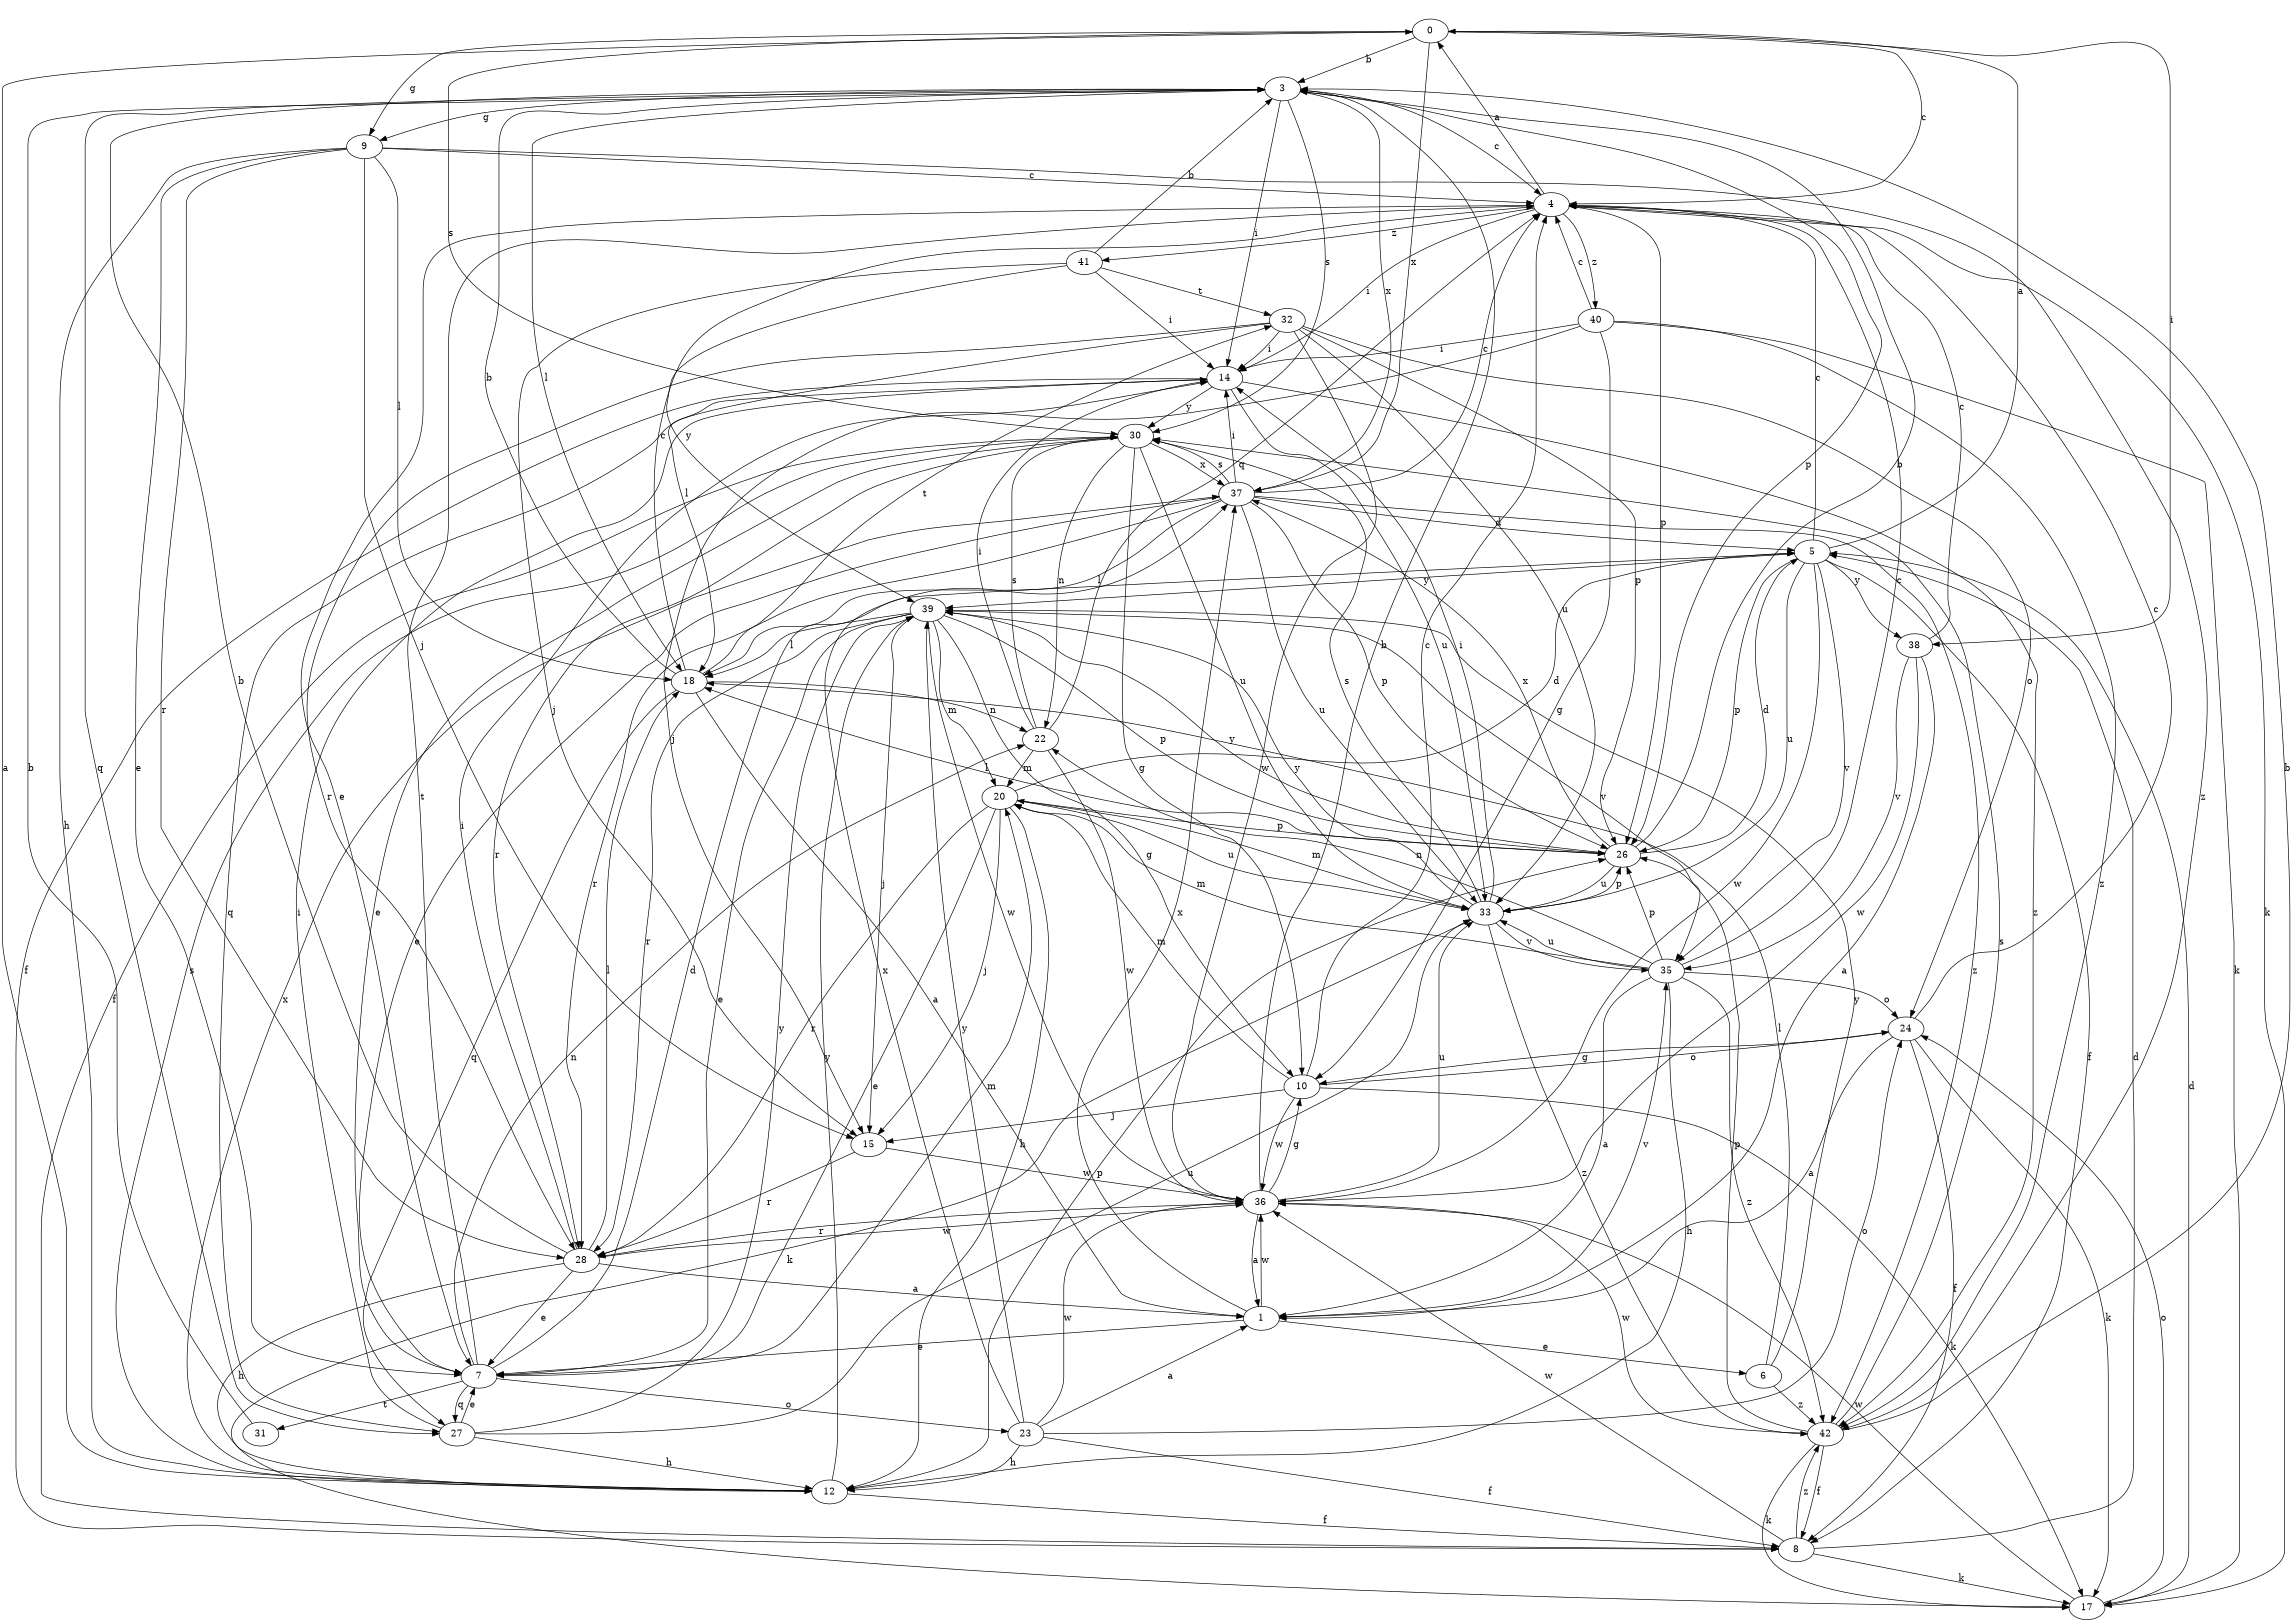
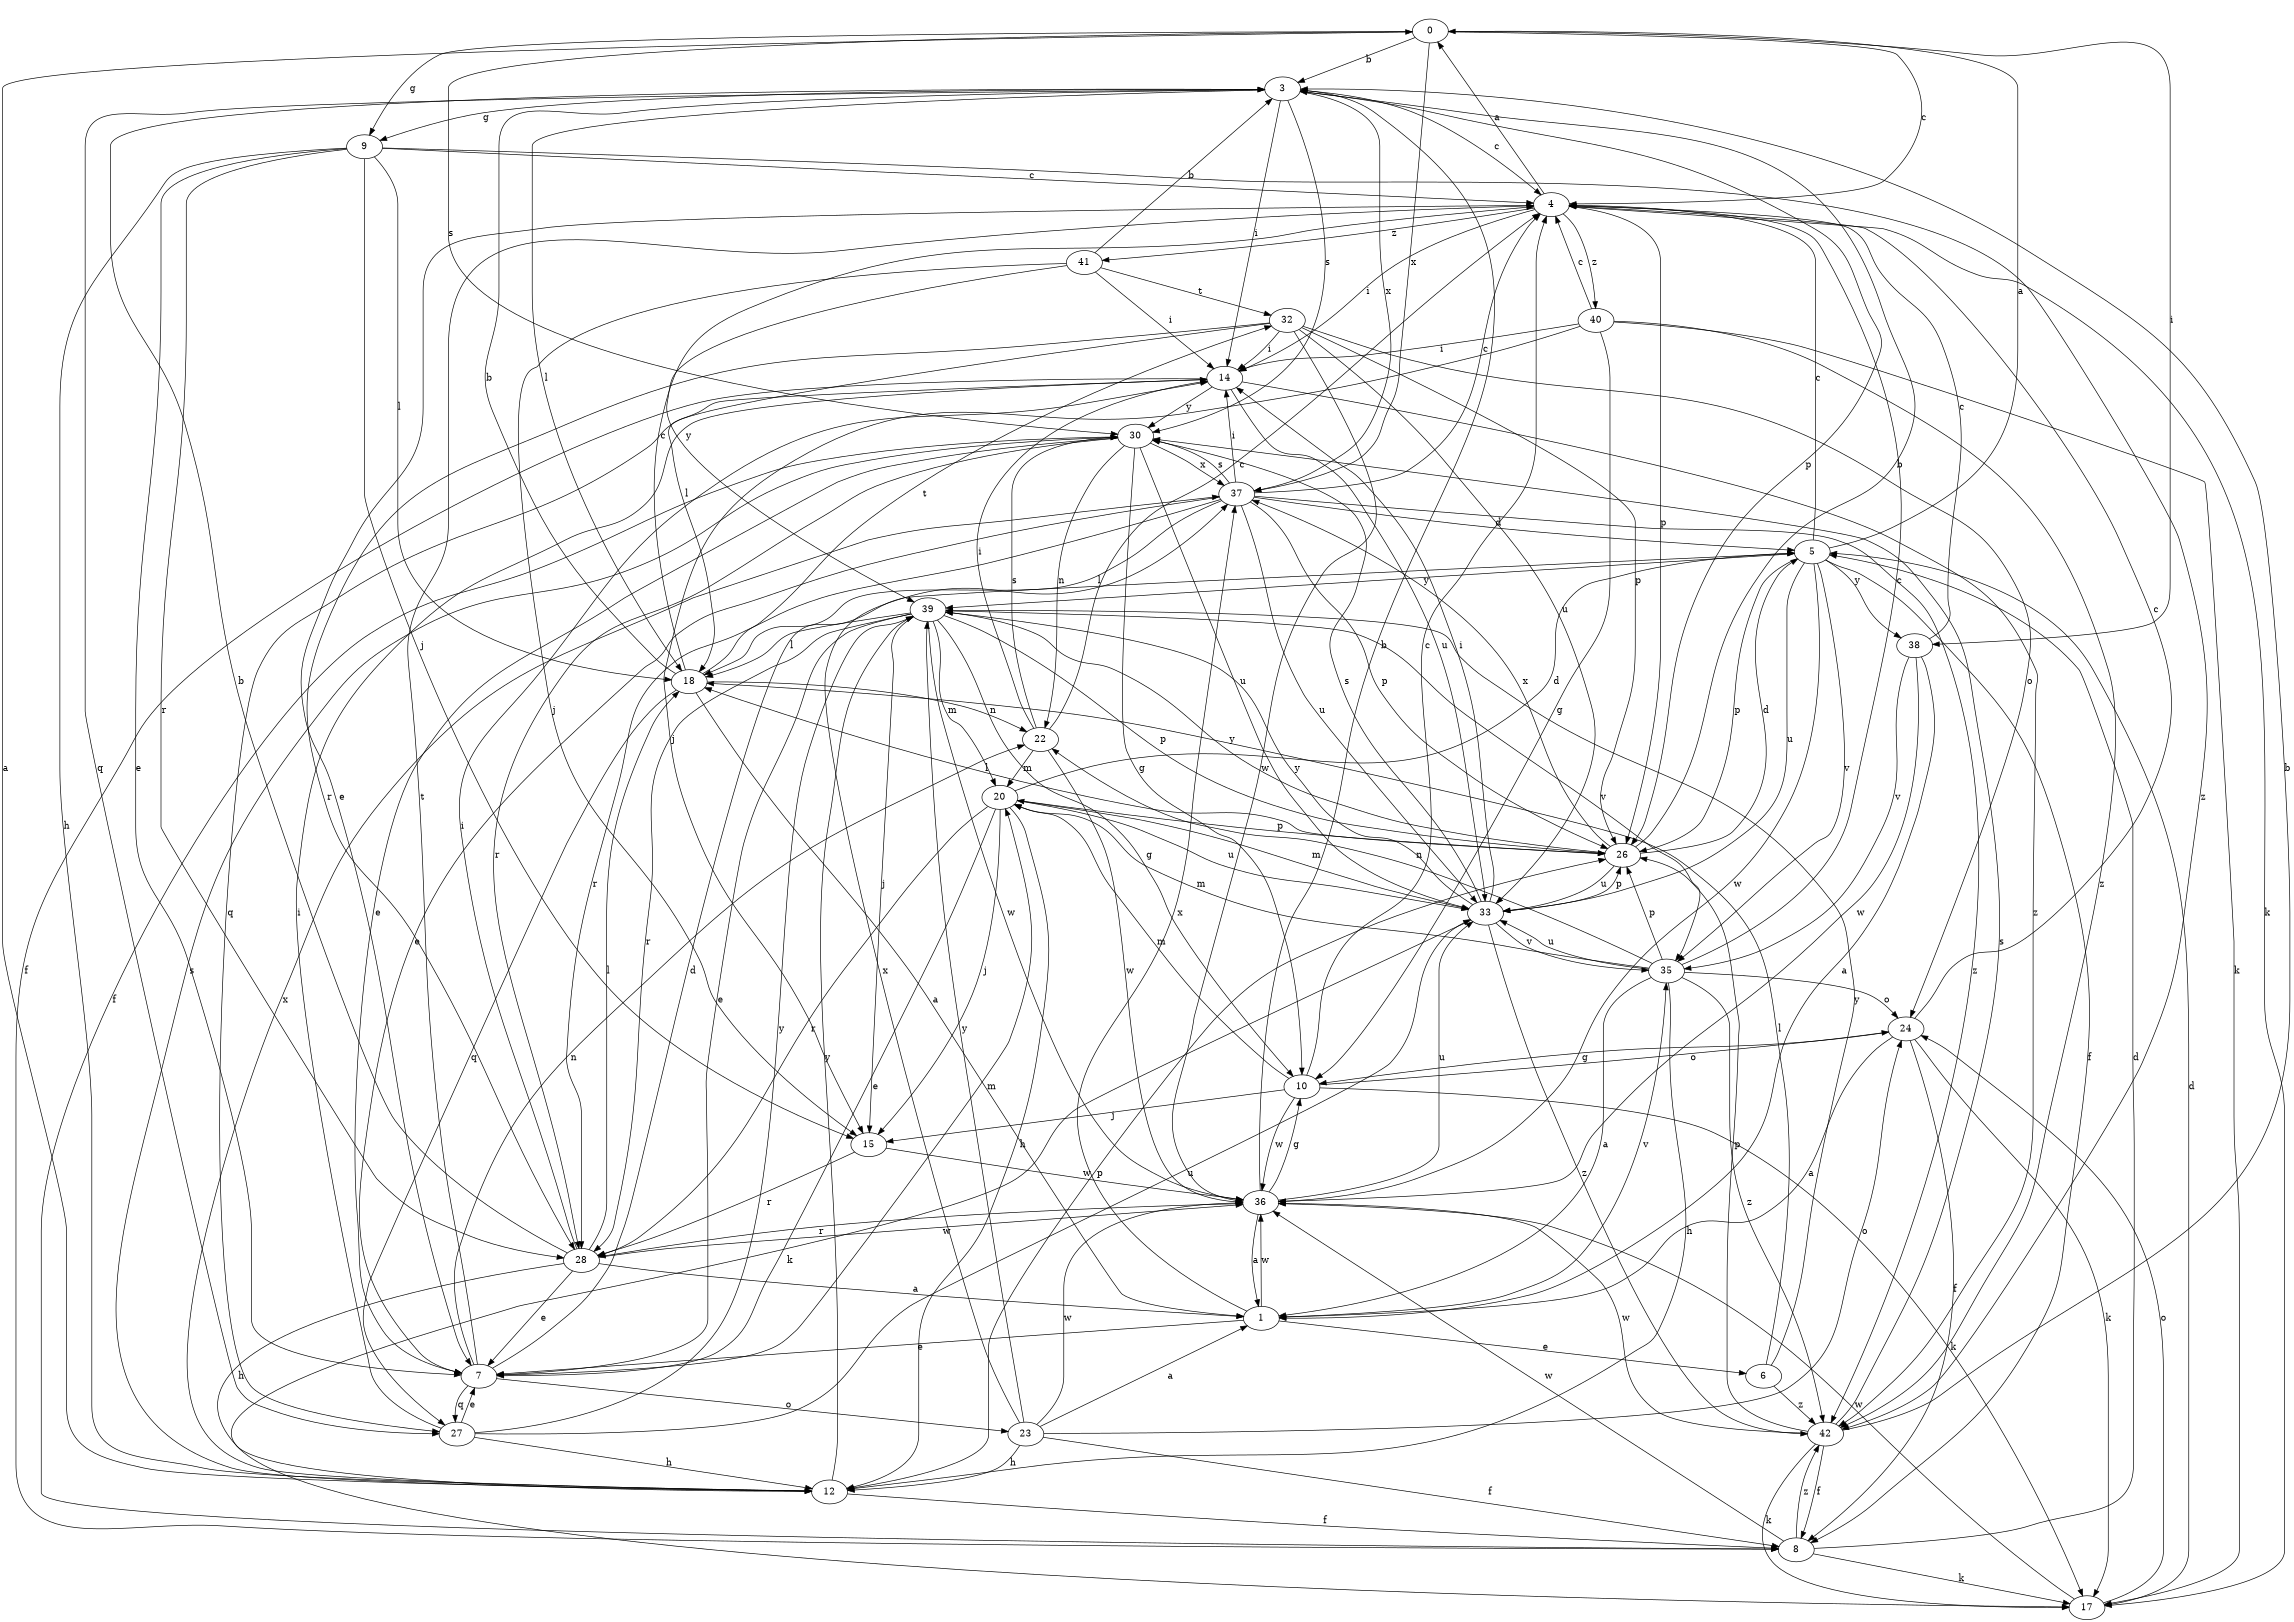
edge "22" -> "4": label "q" -> "c"
node "31": removed
